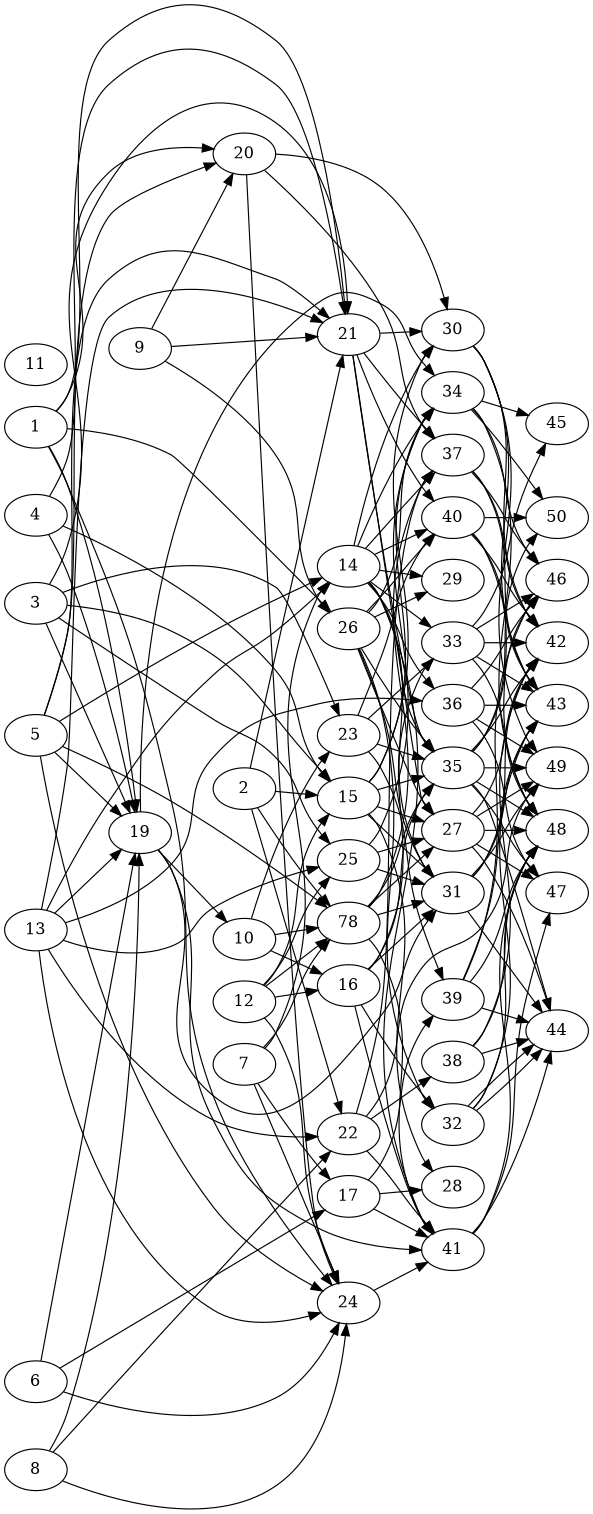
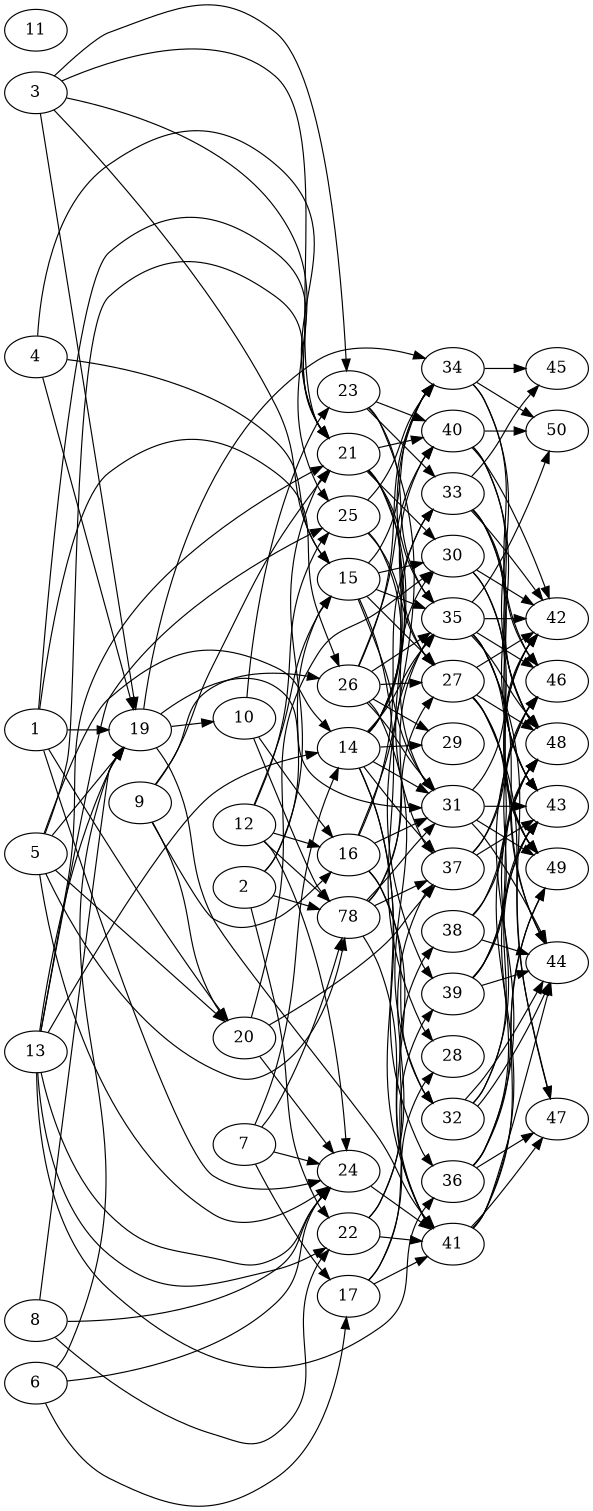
edge "9" -> "16": added
edge "22" -> "49": now "41" -> "49"
